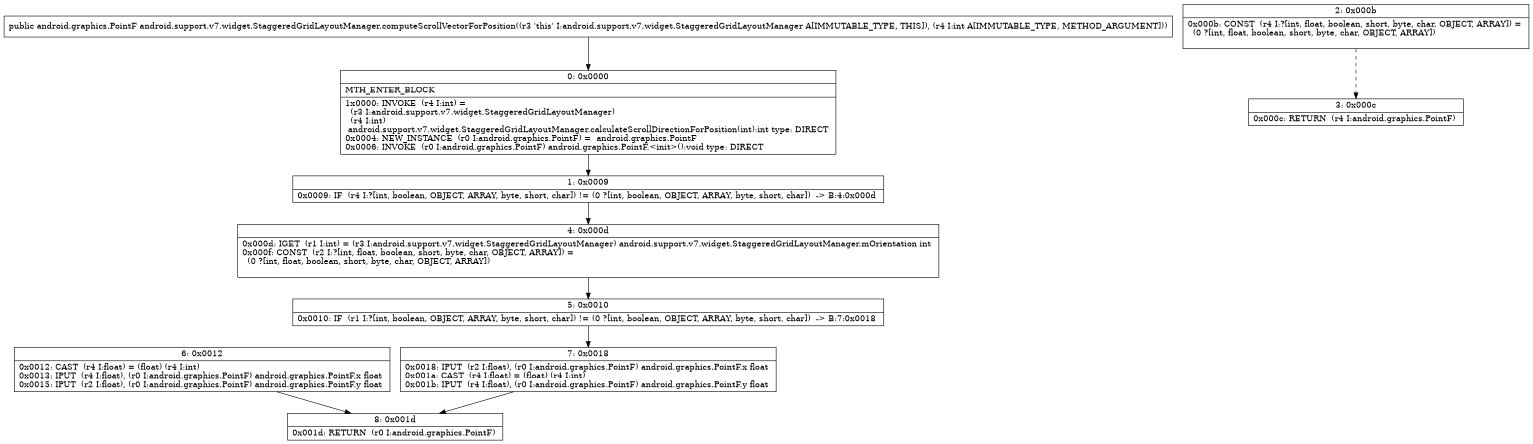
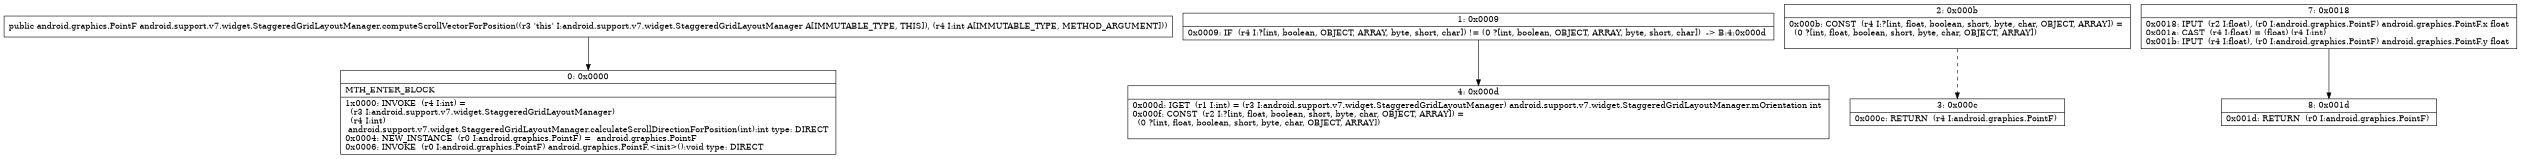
edge "0: 0x0000" -> "1: 0x0009": removed
node "5: 0x0010": removed
node "6: 0x0012": removed
